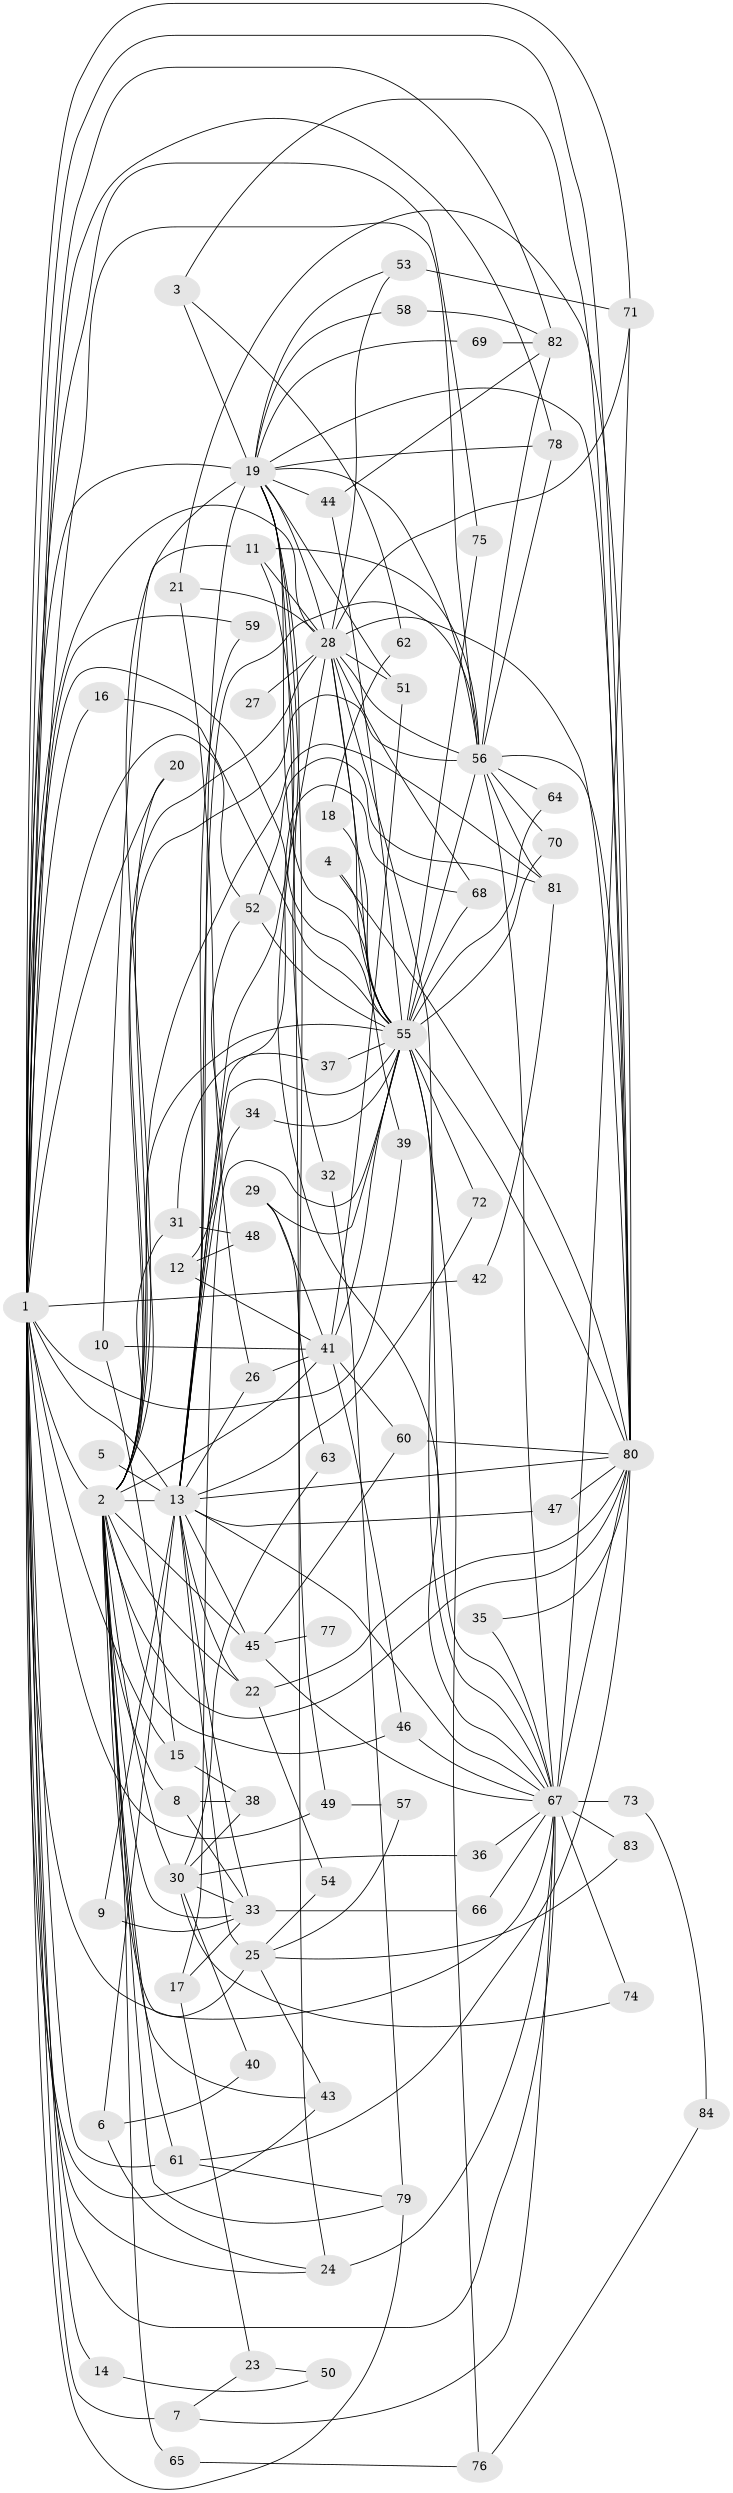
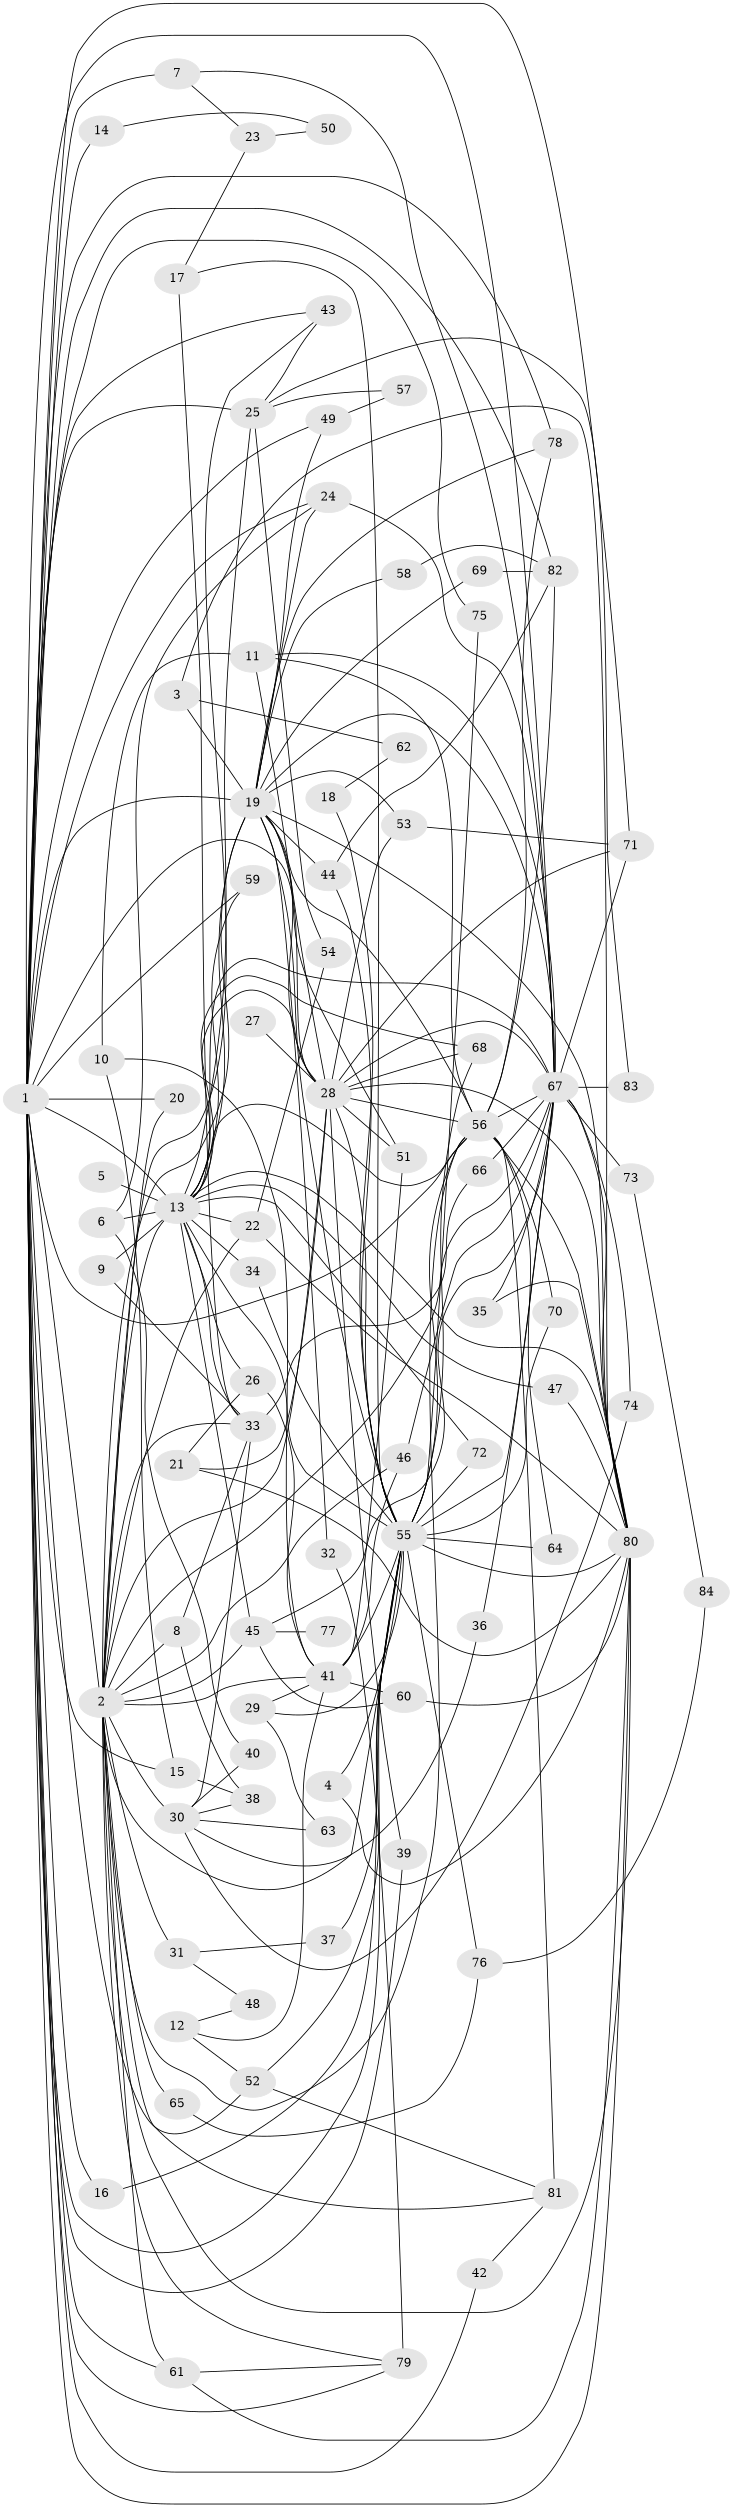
edge "19" -- "67": added
